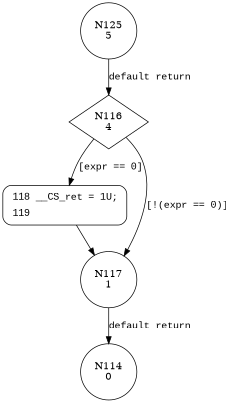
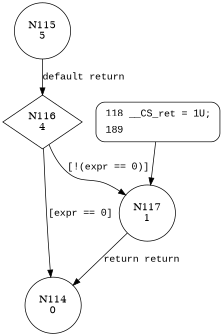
node "N125 5": label "N125 5" -> "N115 5"
edge "N116 4" -> "118": now "N116 4" -> "N114 0"
node "118": text "119" -> "189"
edge "N117 1" -> "N114 0": label "default return" -> "return return"
